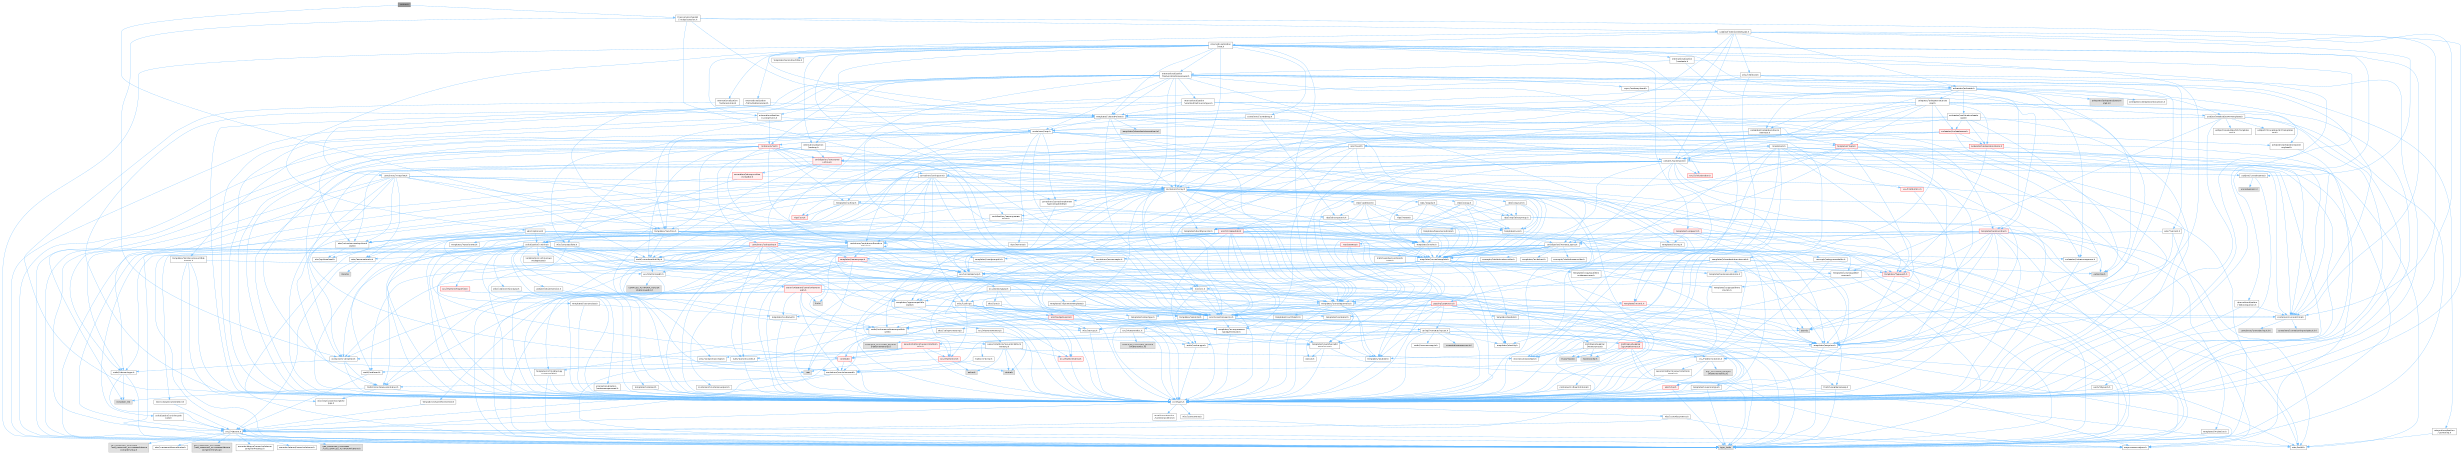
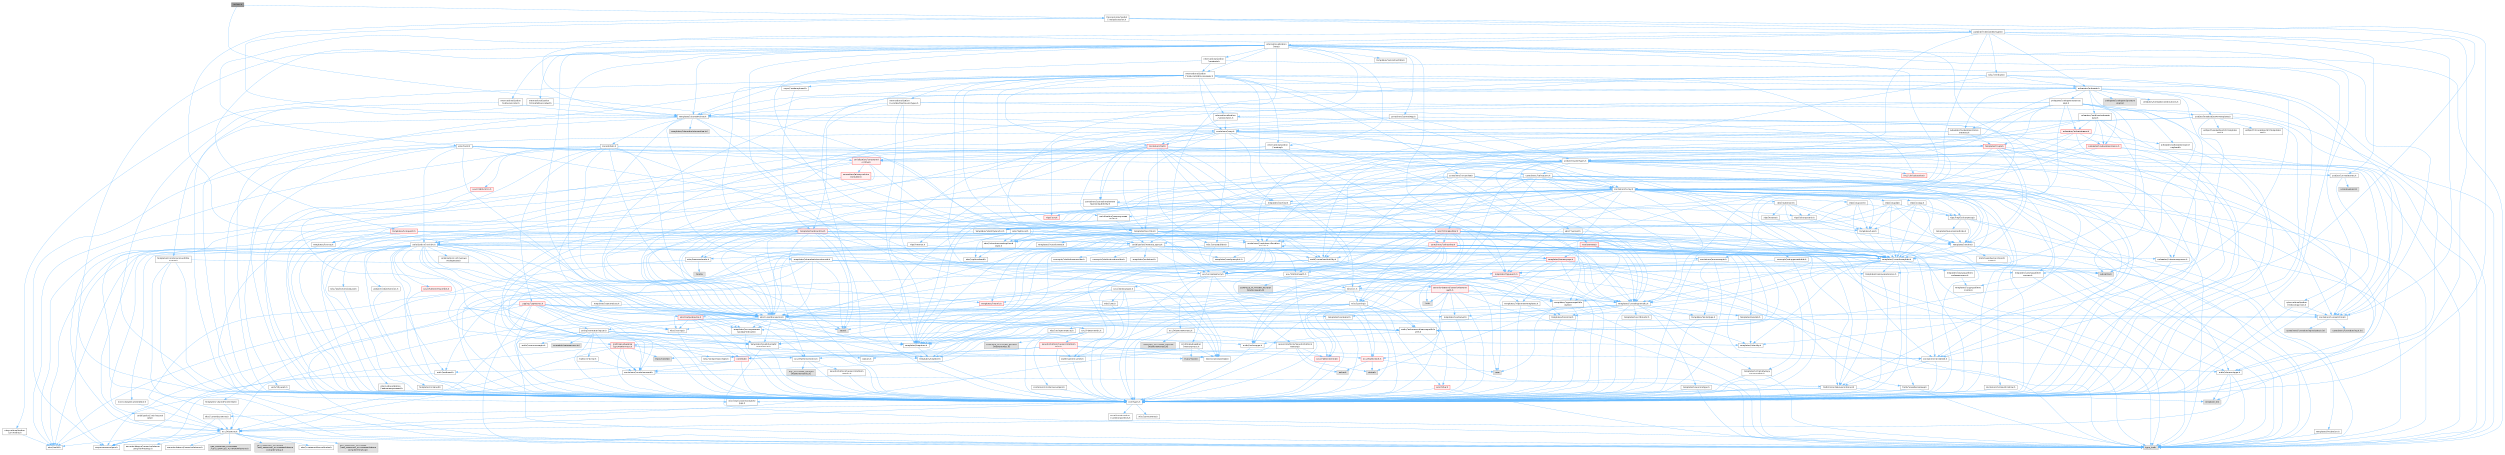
edge "Templates/Requires.h" -> "type_traits": removed
